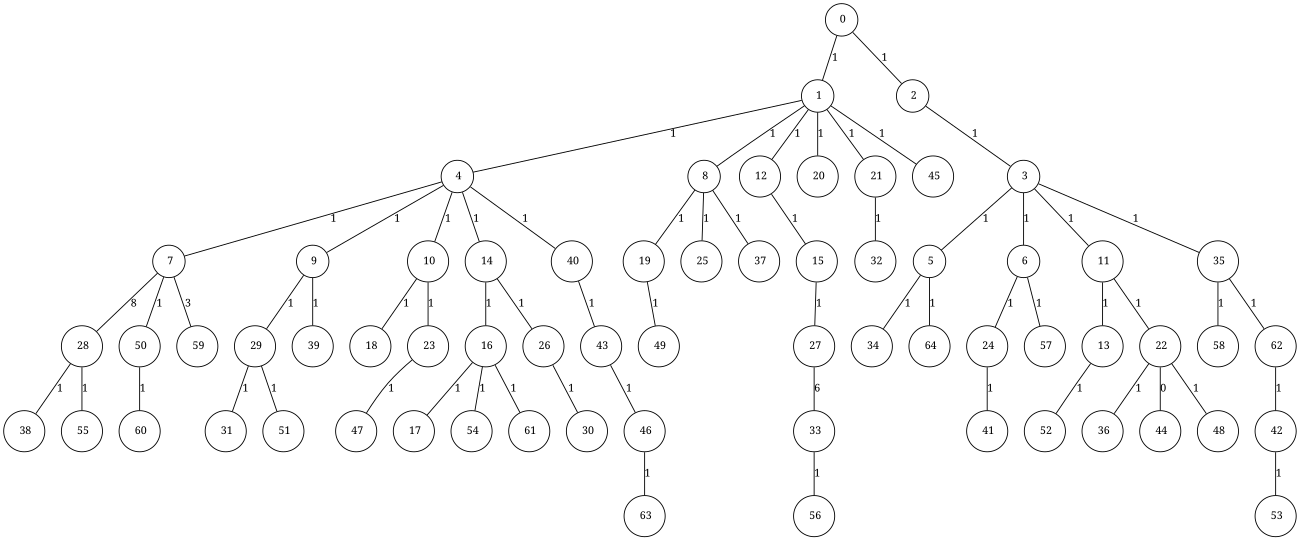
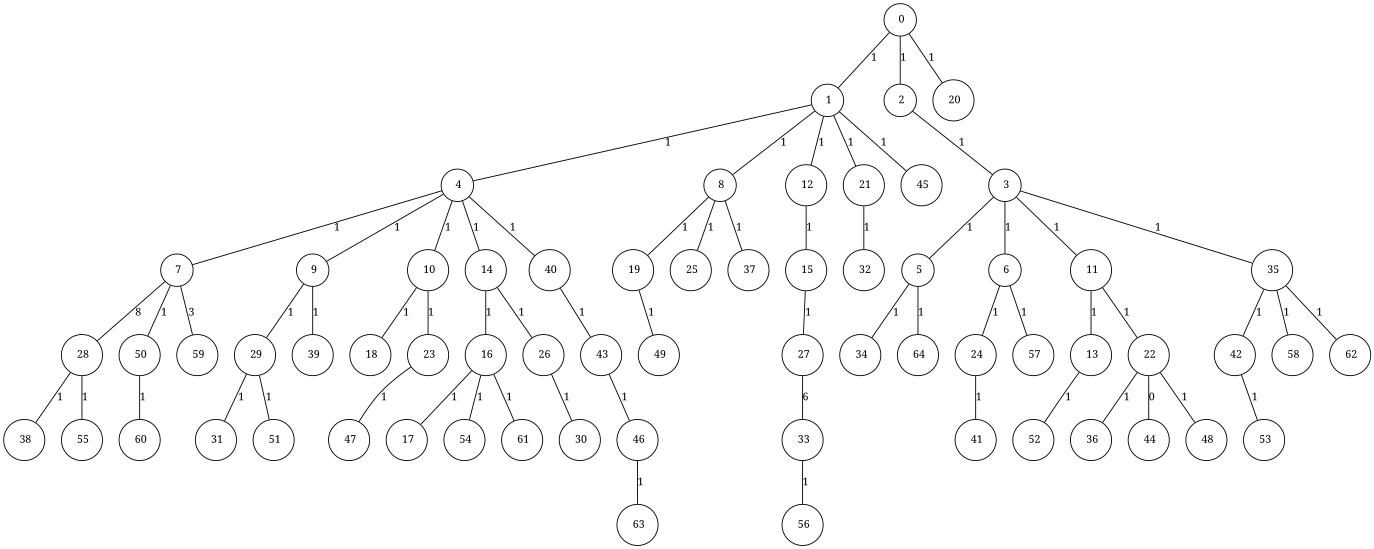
edge "1" -- "20": now "0" -- "20"
edge "62" -- "42": now "35" -- "42"
